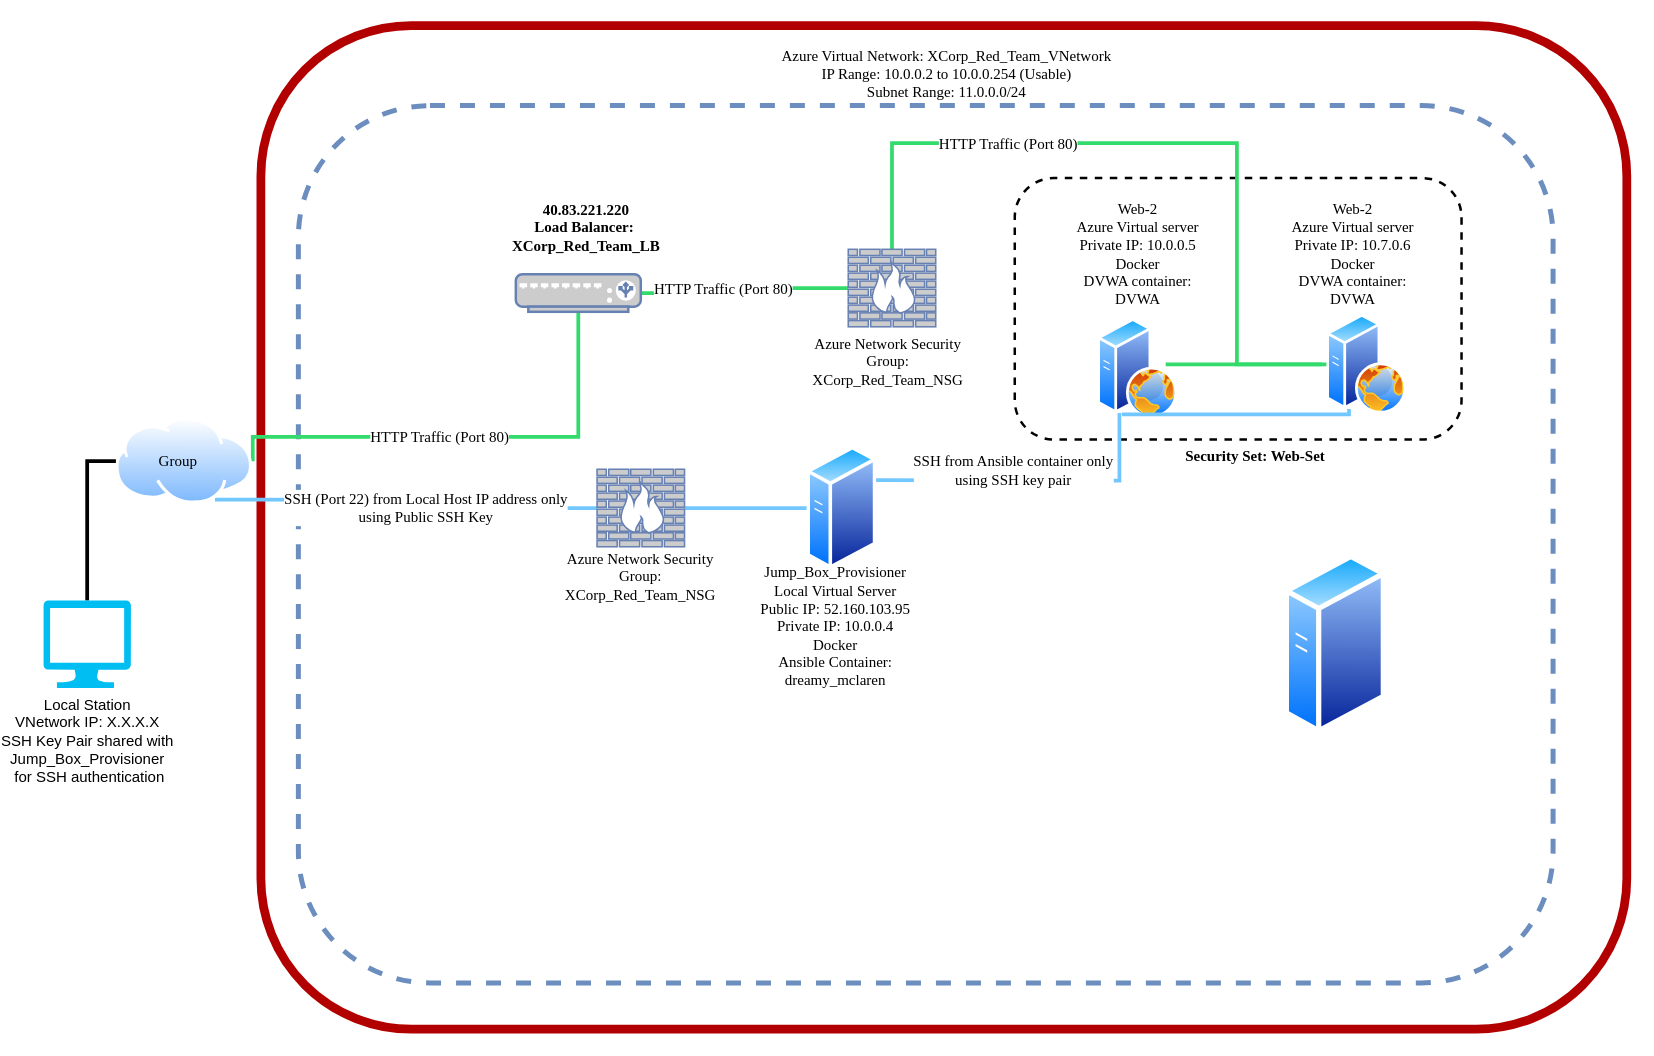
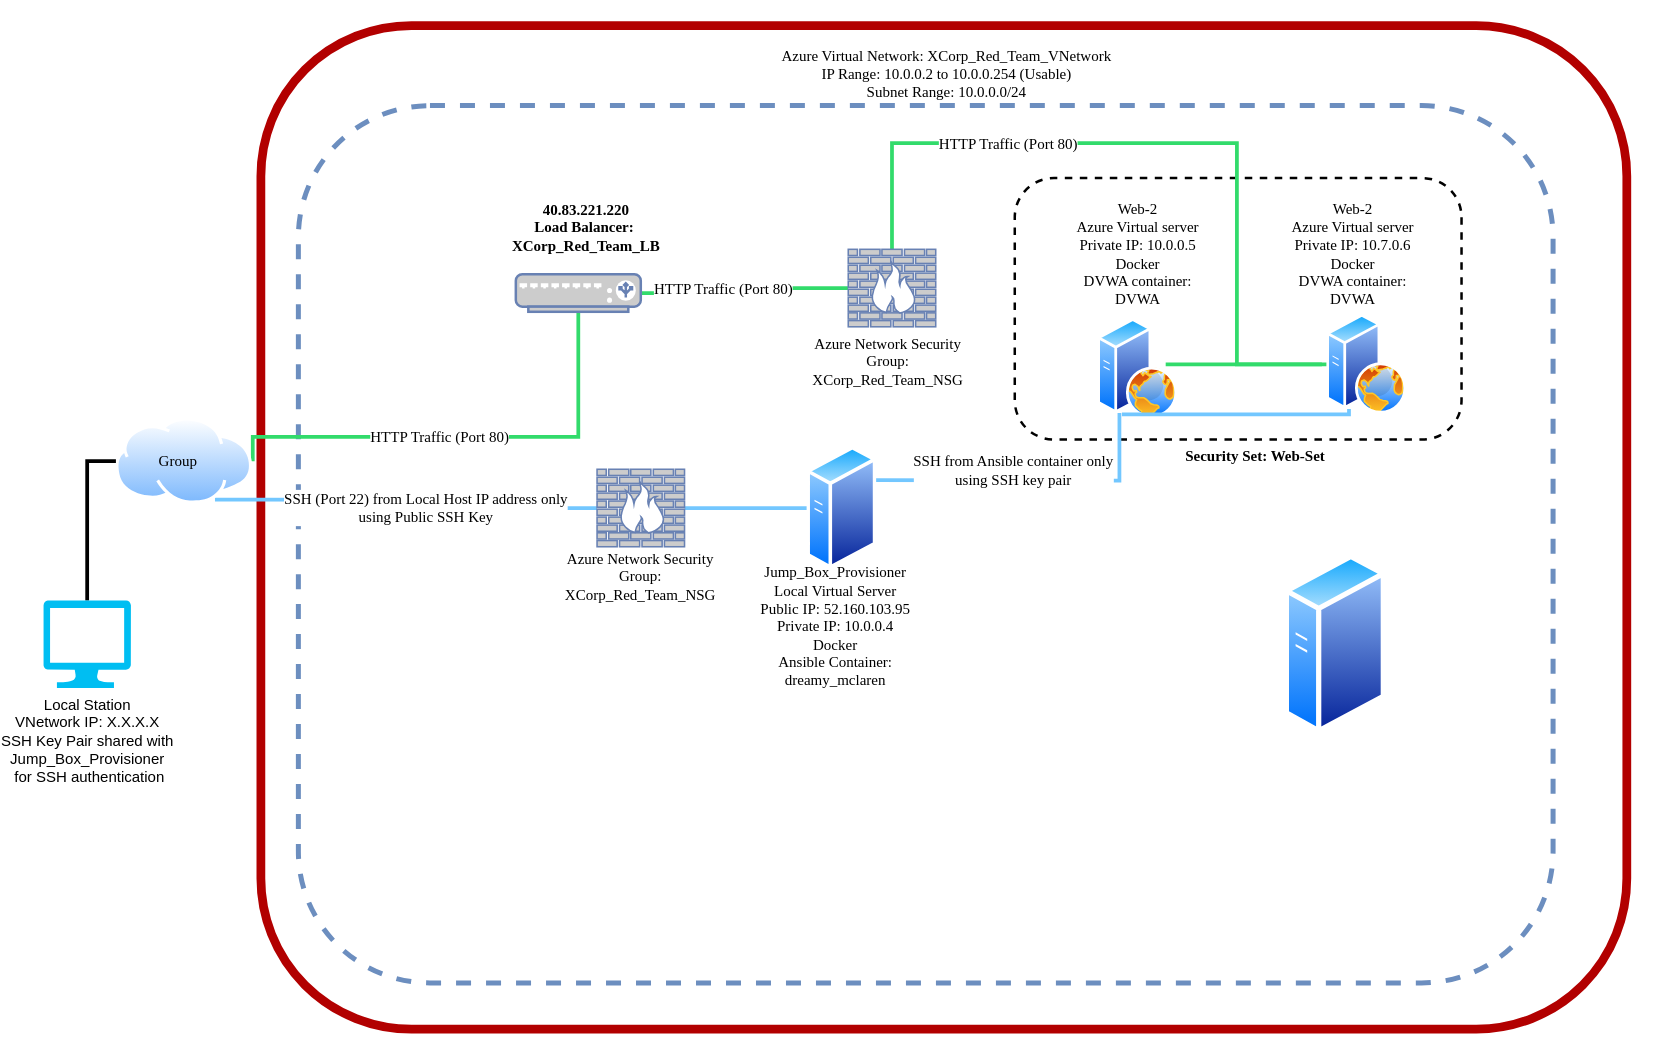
node "Azure Virtual Network: XCorp_Red_Team_VNetwork IP Range: 10.0.0.2 to 10.0.0.254 (Usable) Subnet Range: 11.0.0.0/24": label "Azure Virtual Network: XCorp_Red_Team_VNetwork IP Range: 10.0.0.2 to 10.0.0.254 (Usable) Subnet Range: 11.0.0.0/24" -> "Azure Virtual Network: XCorp_Red_Team_VNetwork IP Range: 10.0.0.2 to 10.0.0.254 (Usable) Subnet Range: 10.0.0.0/24"
